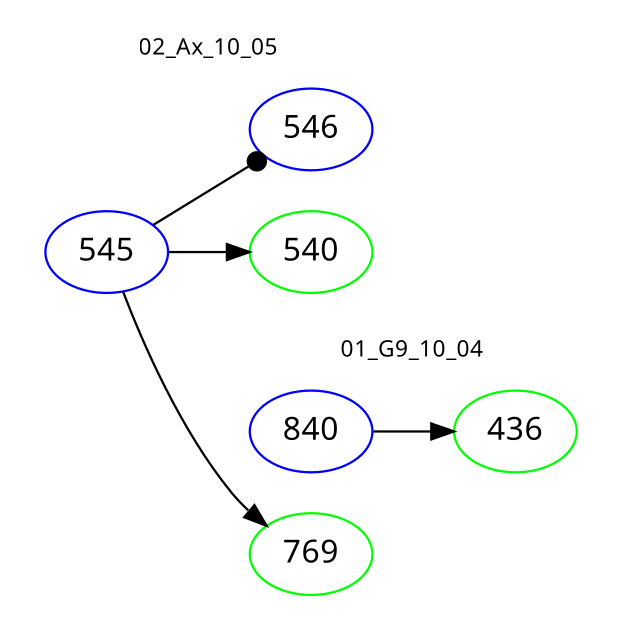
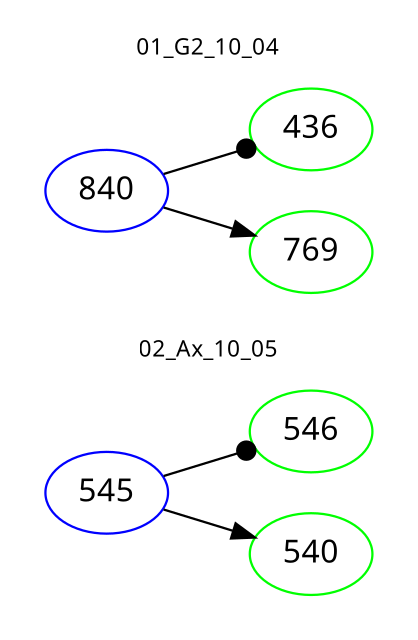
node "546": color blue -> green
cluster "01_G9_10_04": label "01_G9_10_04" -> "01_G2_10_04"
edge "545" -> "769": now "840" -> "769"
edge "840" -> "436": arrowhead normal -> dot
